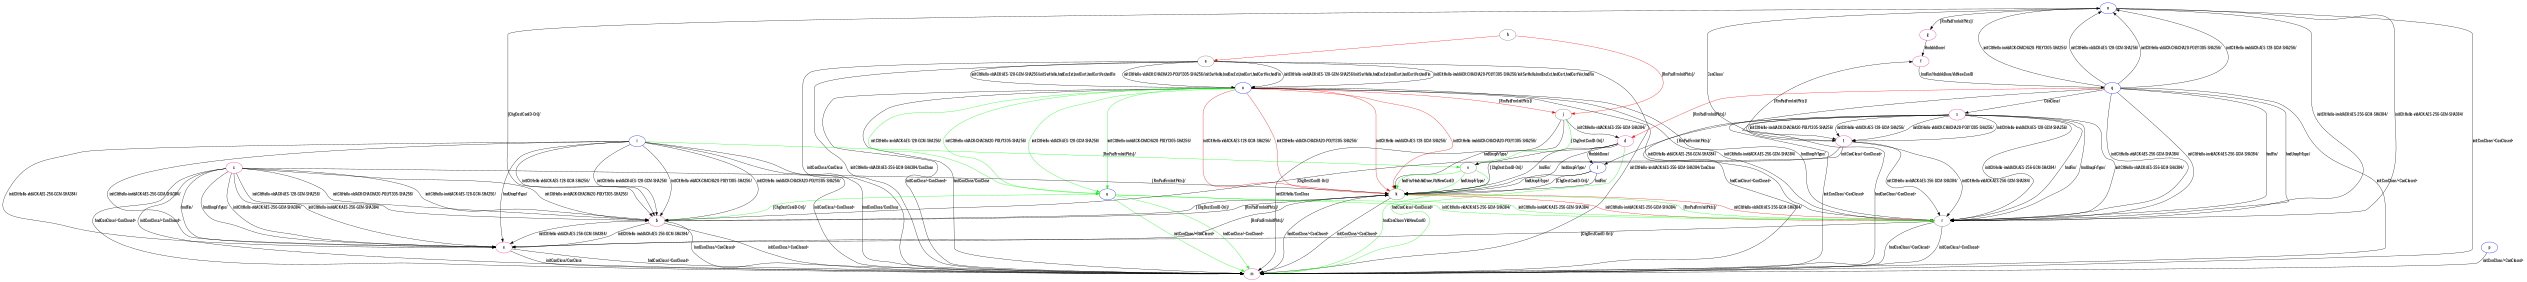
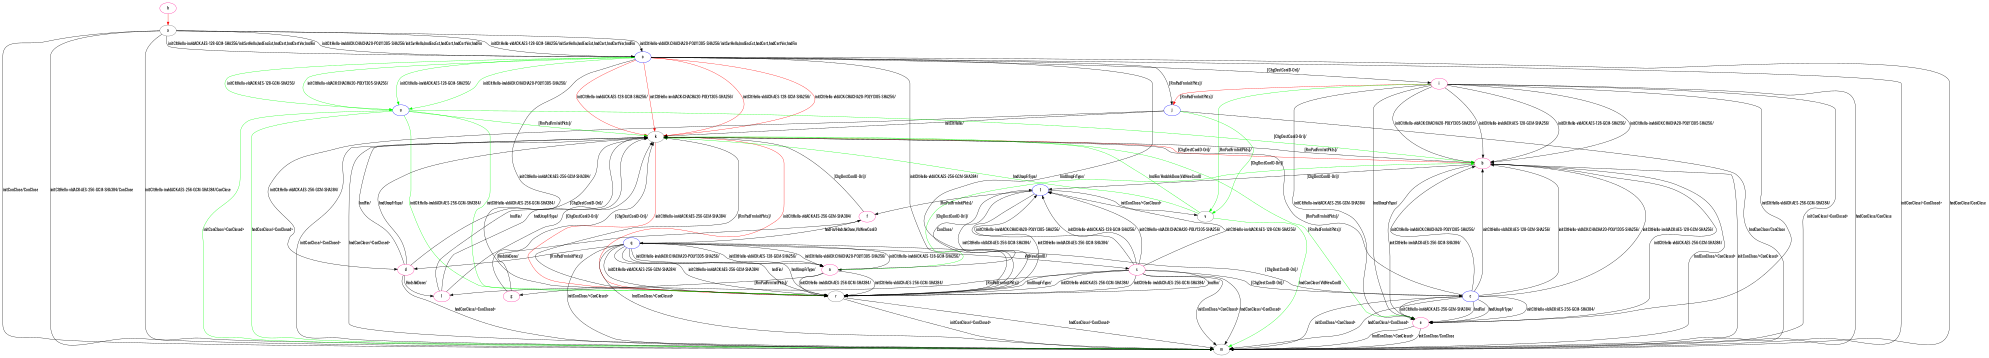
node "n": color blue -> deeppink
edge "n" -> "b": color black -> green
node "h": color gray40 -> deeppink
edge "h" -> "j": now "i" -> "j"
edge "o" -> "i": added, label "[ChgDestConID-Ori]/"
edge "q" -> "d": color red -> black
edge "o" -> "j": color red -> black
edge "q" -> "s": label "ConClose/ " -> "VldNewConID/ "
node "j": color gray40 -> blue
edge "u" -> "k": added, label "[RmPadFrmInitPkts]/"
node "i": color blue -> deeppink
node "t": color deeppink -> blue
edge "f" -> "k": added, label "[ChgDestConID-Ori]/"
edge "j" -> "k": label "hndUnxpFrType/ " -> "initCltHello/ "
node "c": color deeppink -> blue
node "l": color blue -> deeppink
edge "t" -> "b": reversed
edge "j" -> "m": label "initCltHello/ConClose " -> "hndConClose/ConClose "
edge "r" -> "k": color green -> black
edge "k" -> "b": color black -> red
edge "d" -> "m": color green -> black
edge "g" -> "k": added, label "[ChgDestConID-Ori]/"
edge "e" -> "k": color black -> green
edge "r" -> "e": removed, label "[ChgDestConID-Ori]/"
node "p": removed
edge "q" -> "c": added, label "[ChgDestConID-Ori]/"
edge "n" -> "m": removed, label "initConClose/<ConClosed>"
node "m": color deeppink -> gray40
edge "s" -> "c": added, label "[ChgDestConID-Ori]/"
